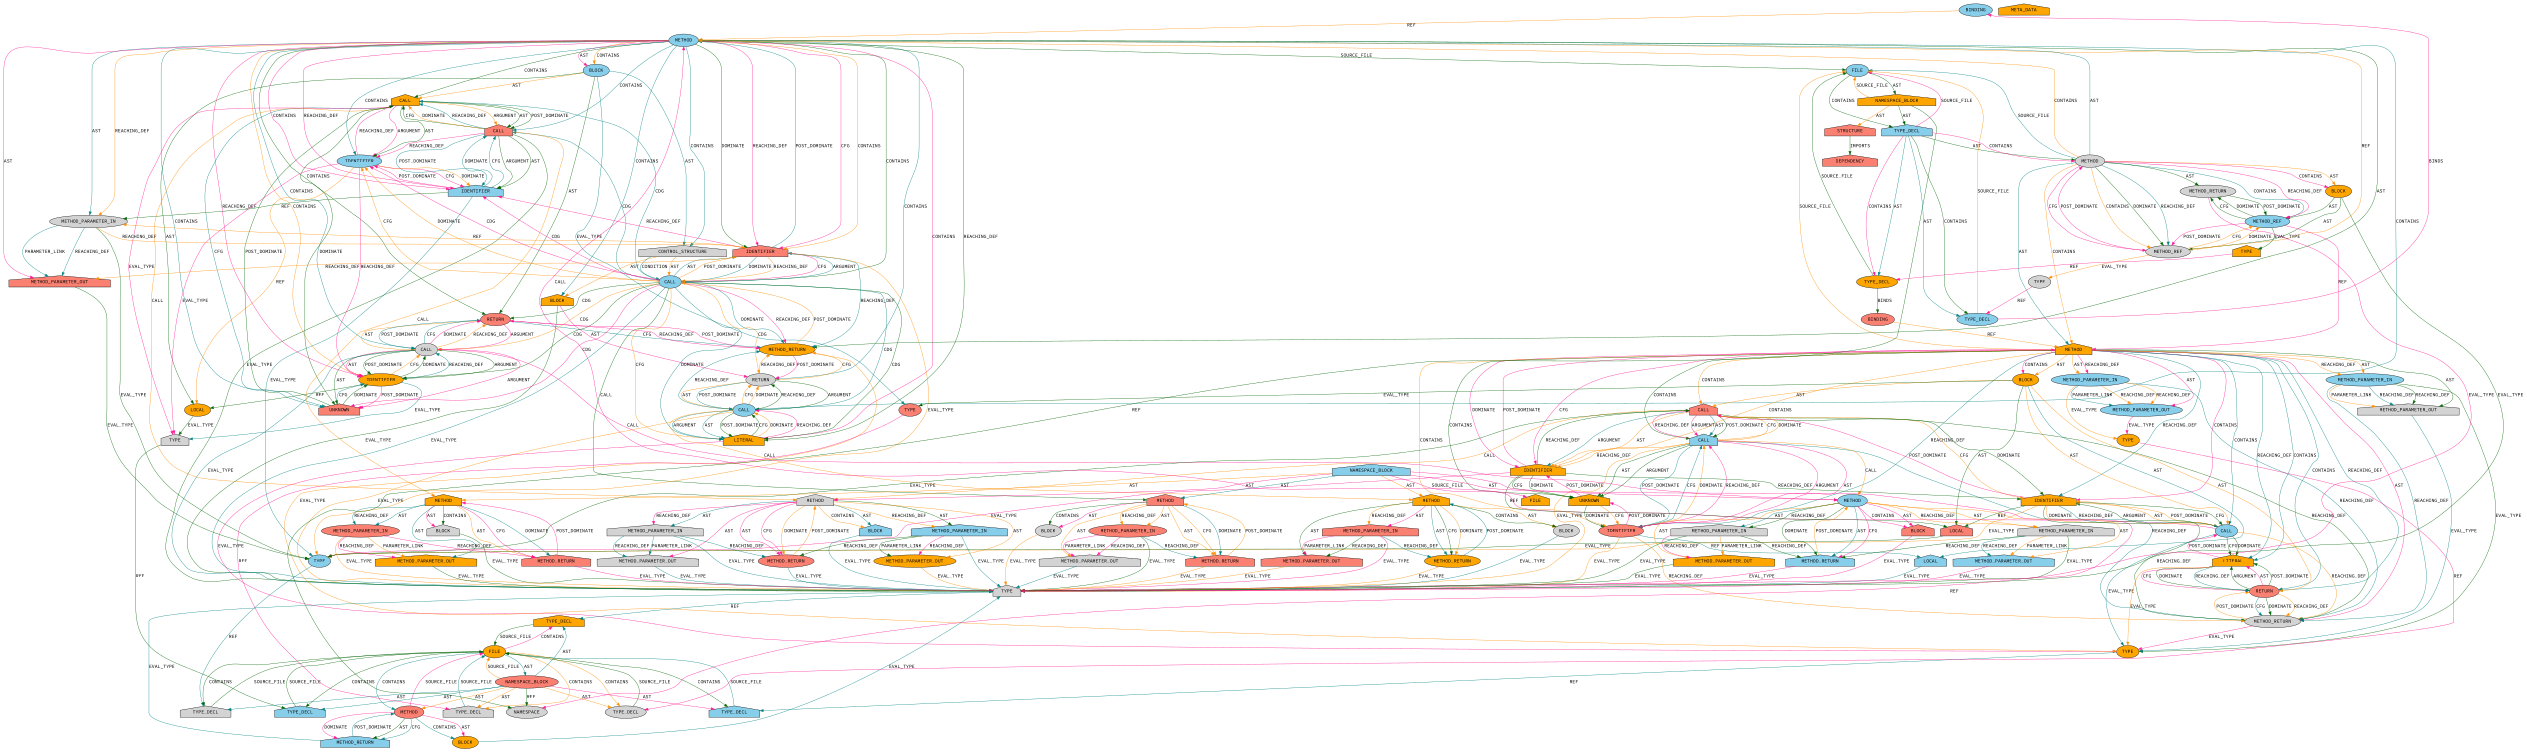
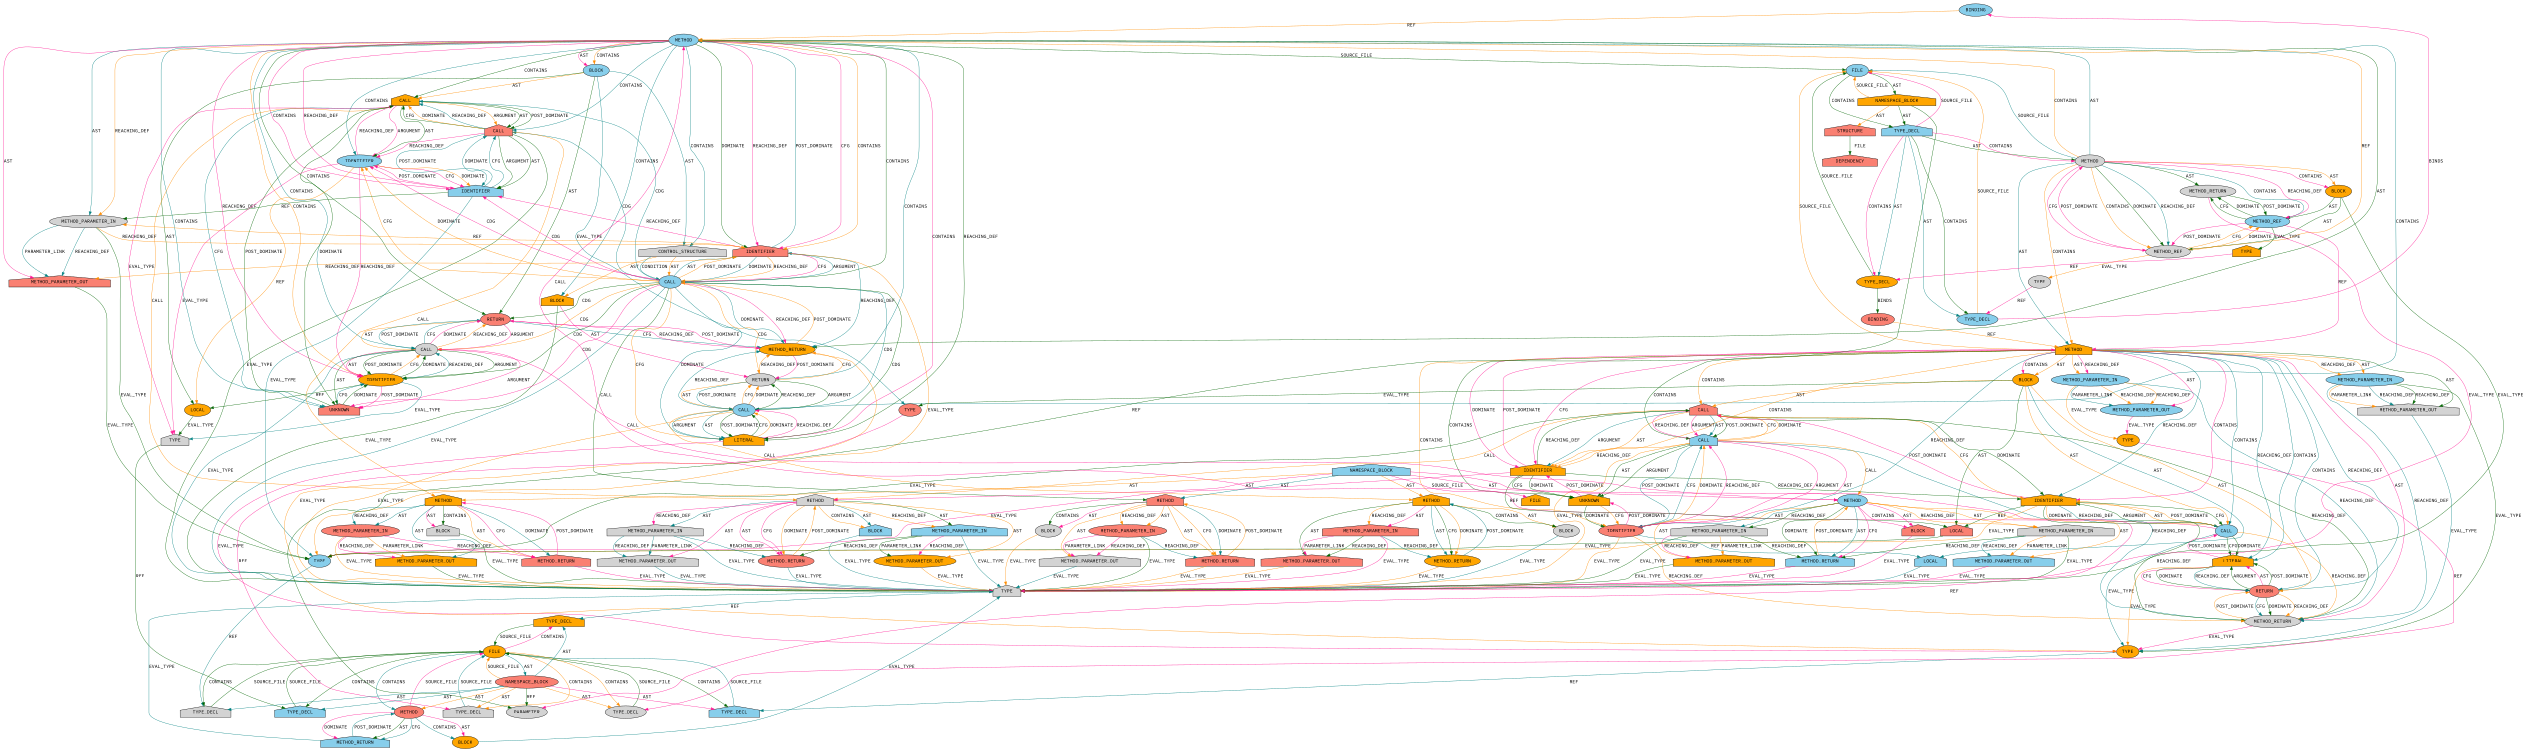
node "META_DATA": removed
edge "STRUCTURE" -> "DEPENDENCY": label "IMPORTS" -> "FILE"
node "NAMESPACE": label "NAMESPACE" -> "PARAMETER"
